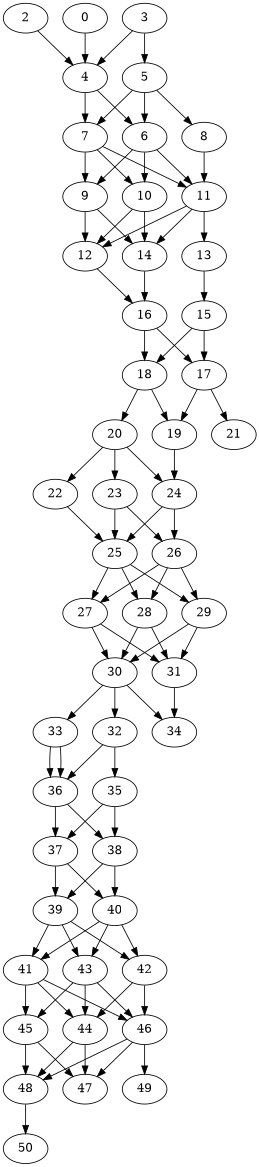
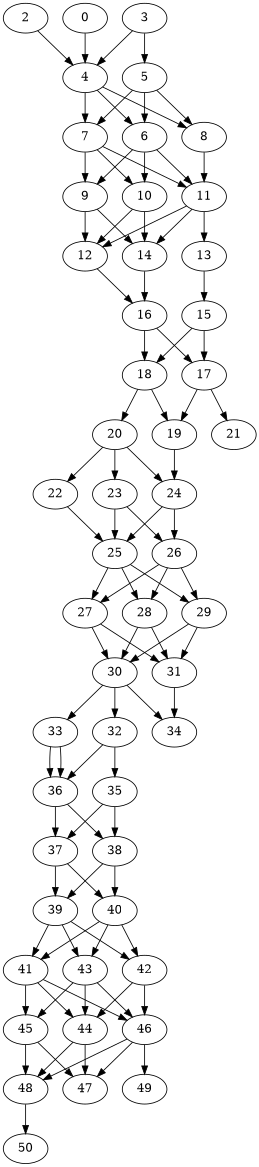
edge "4" -> "8": added
